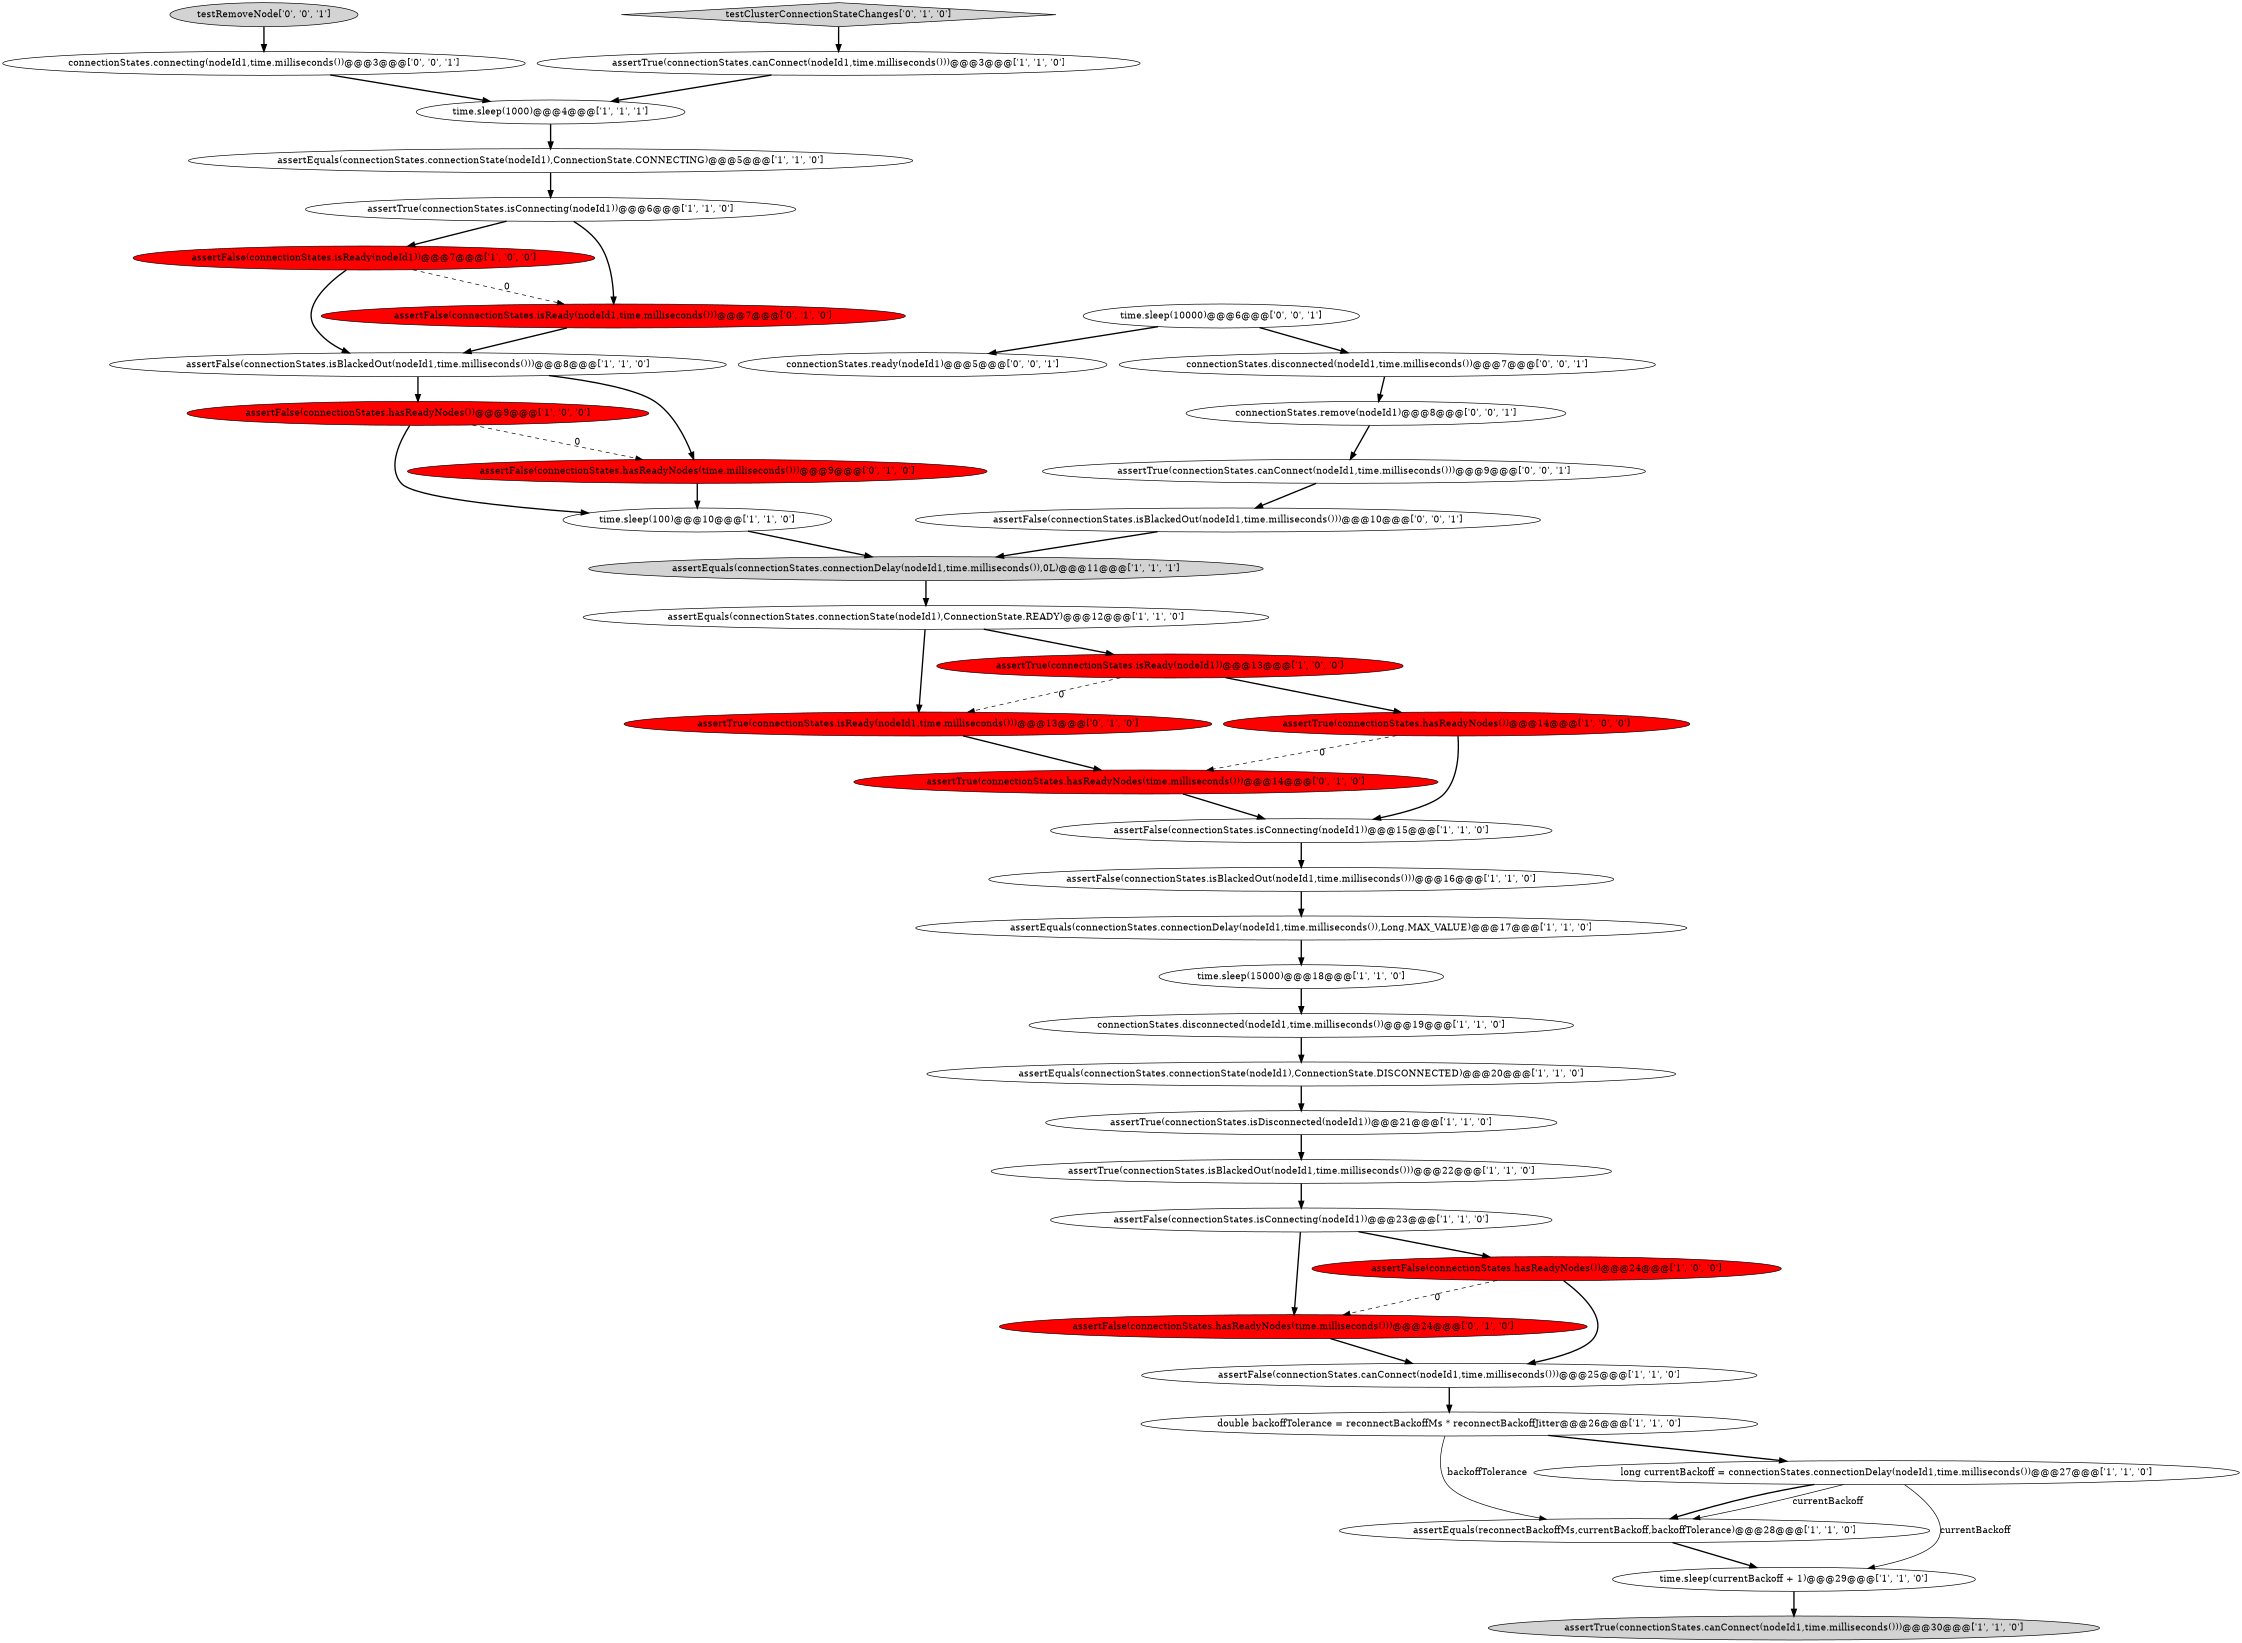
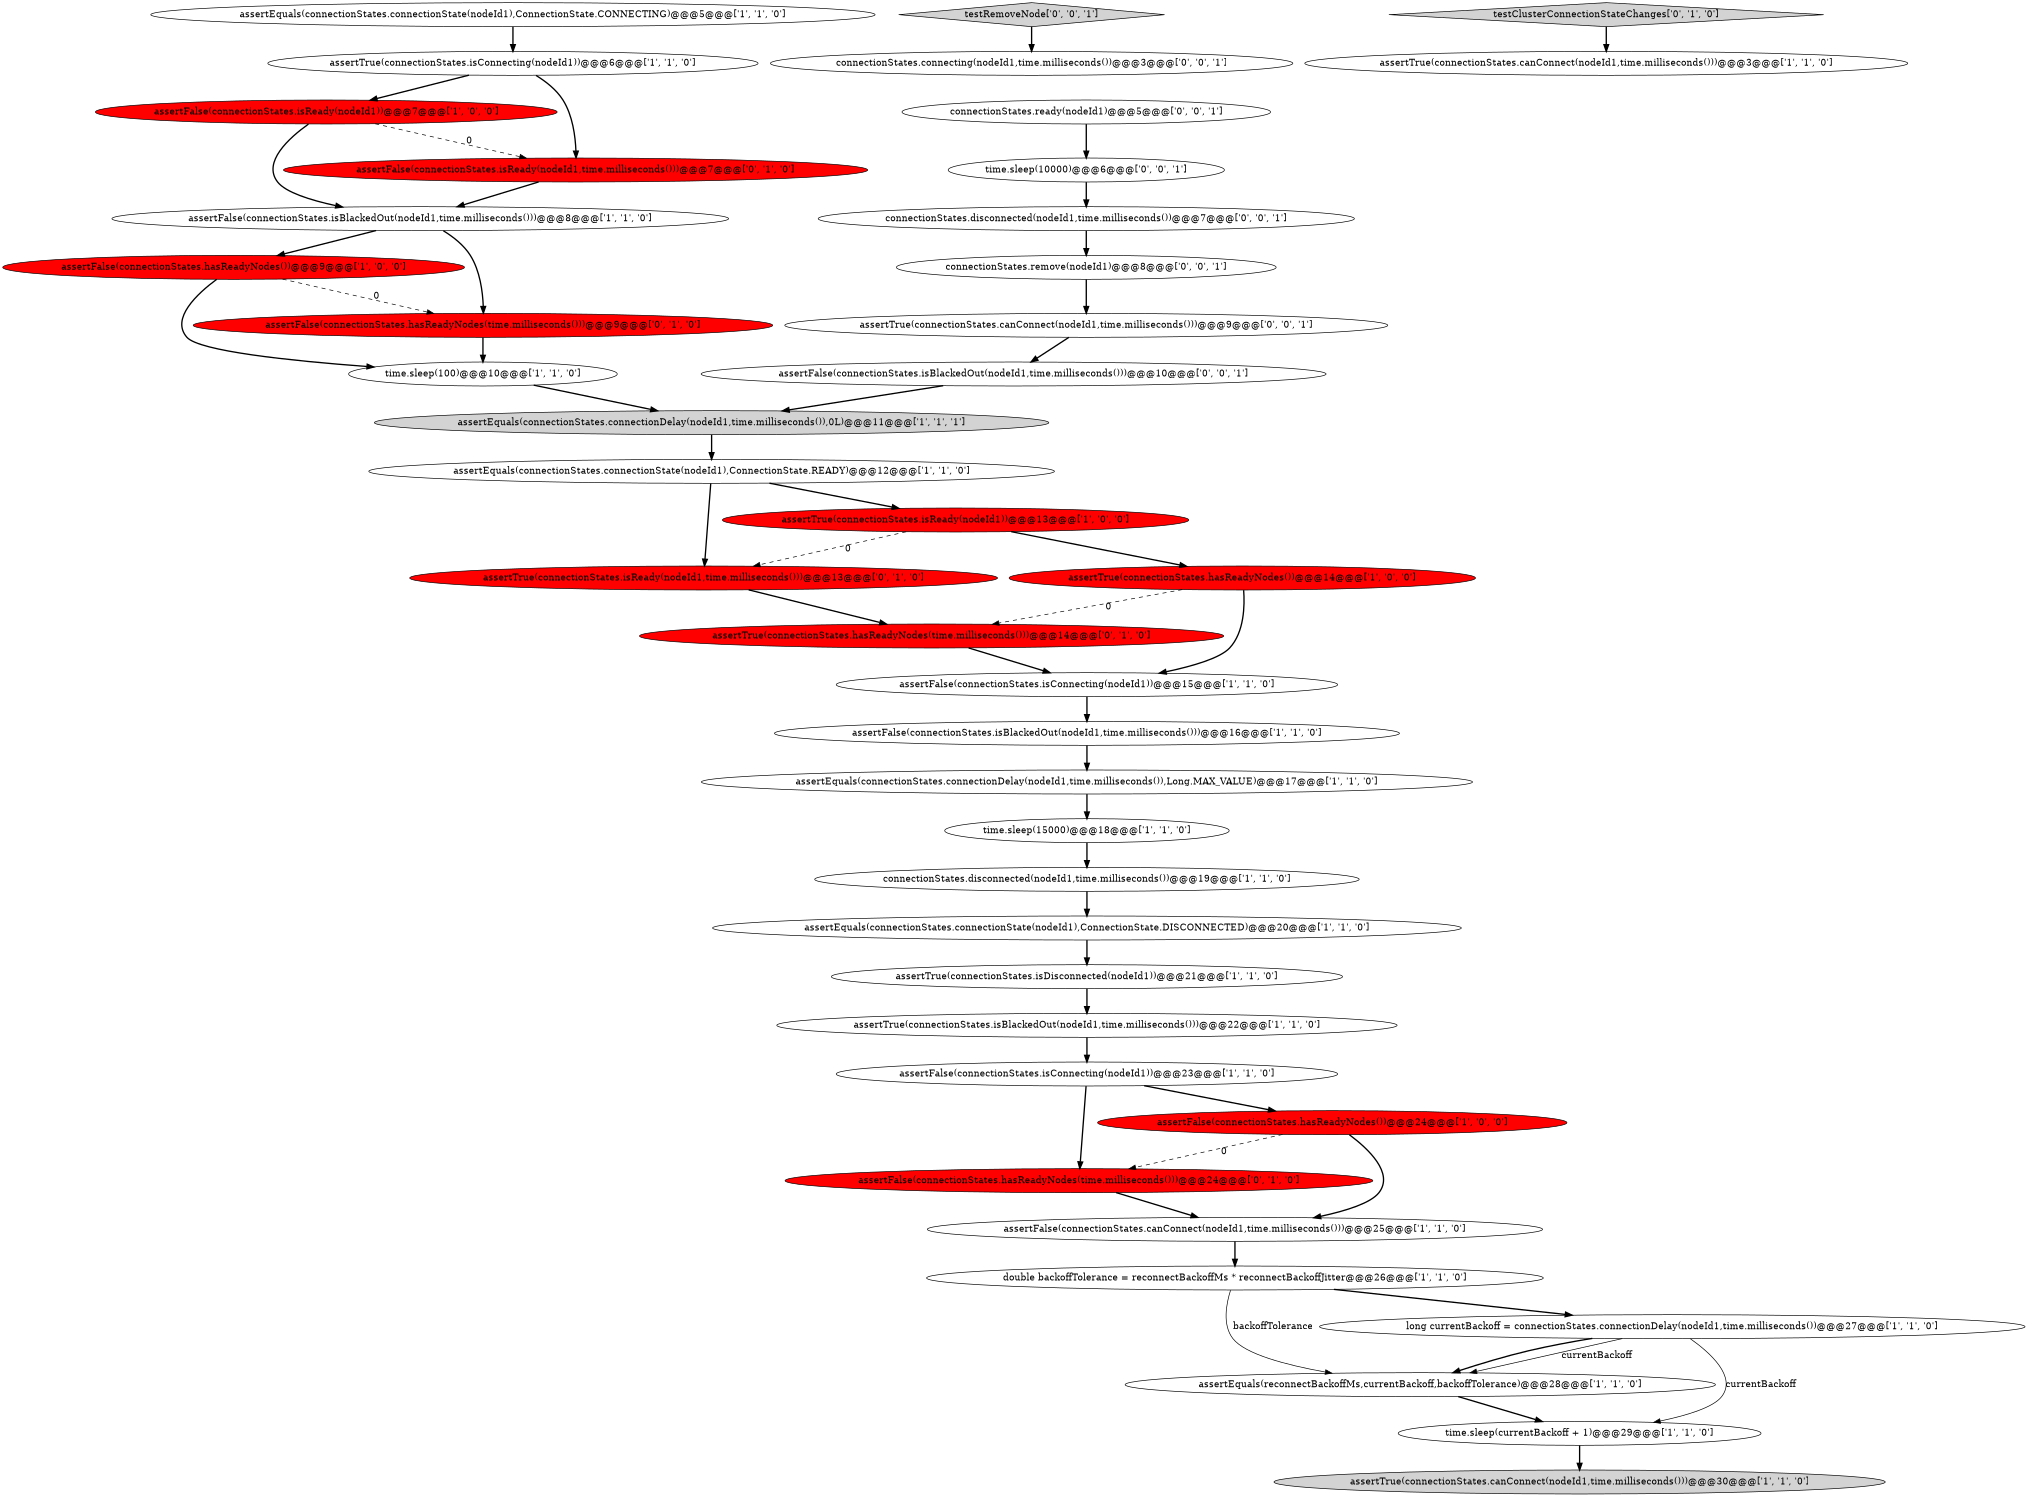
node "testRemoveNode['0', '0', '1']": shape ellipse -> diamond
node "time.sleep(1000)@@@4@@@['1', '1', '1']": removed
edge "time.sleep(10000)@@@6@@@['0', '0', '1']" -> "connectionStates.ready(nodeId1)@@@5@@@['0', '0', '1']": reversed
